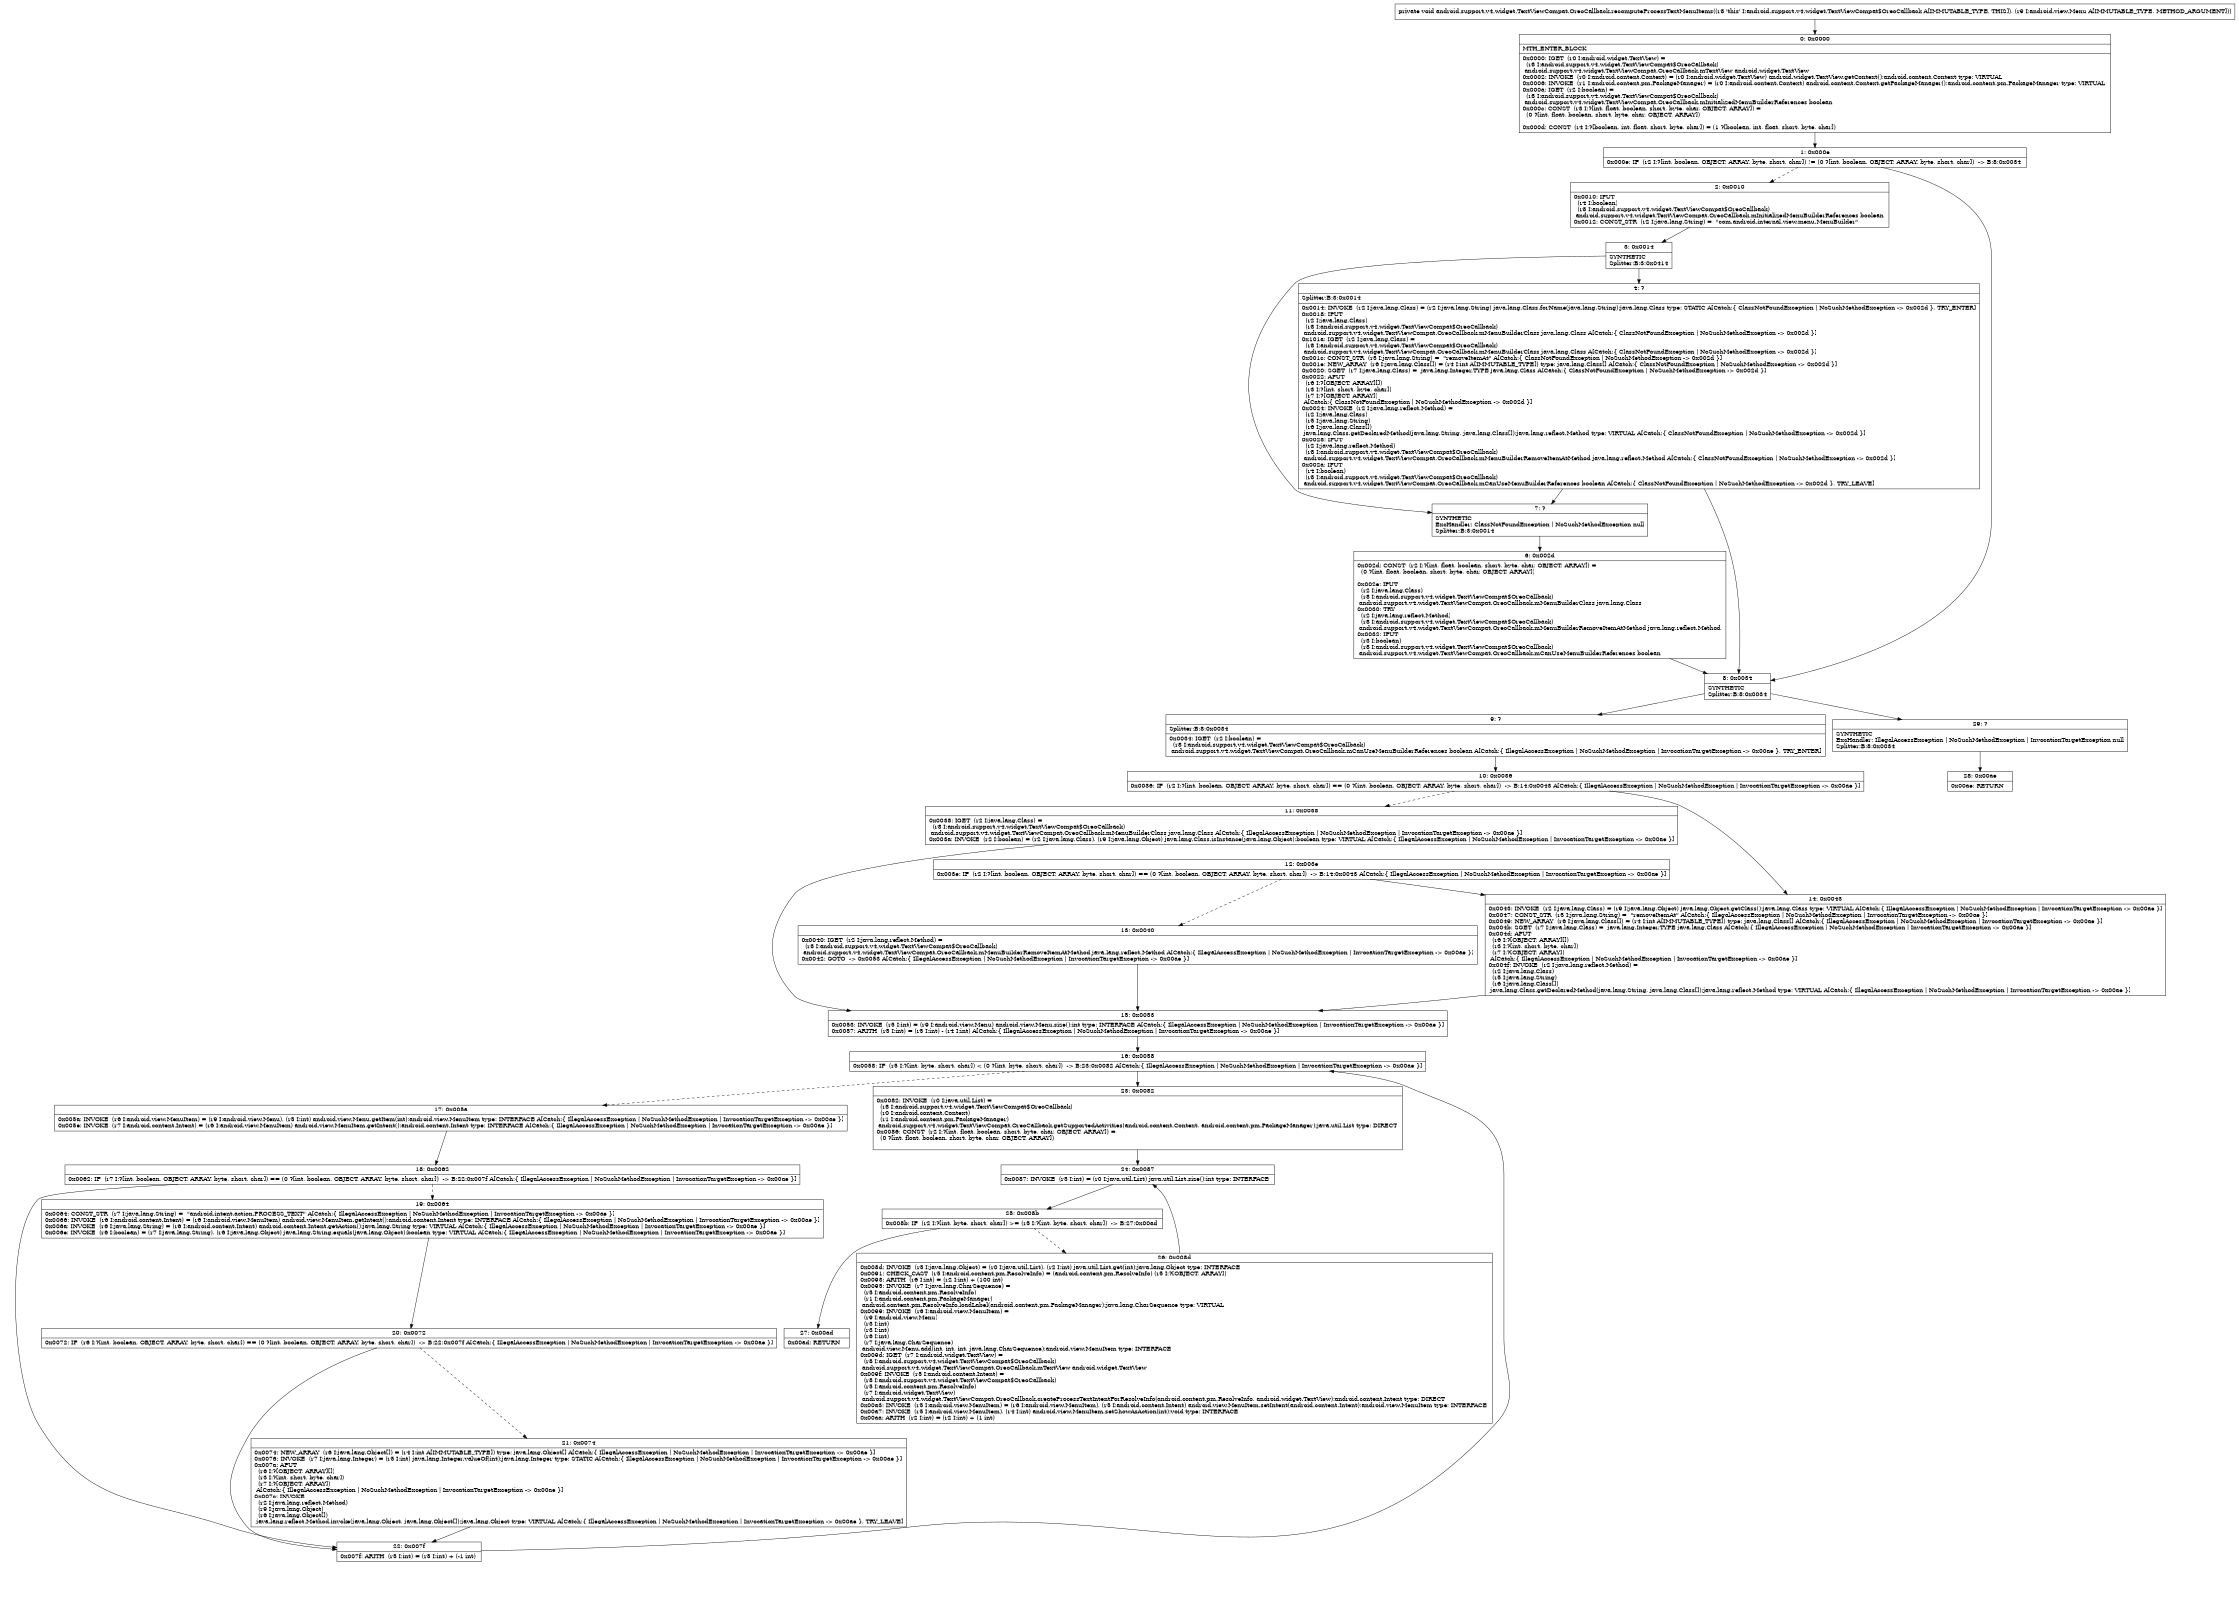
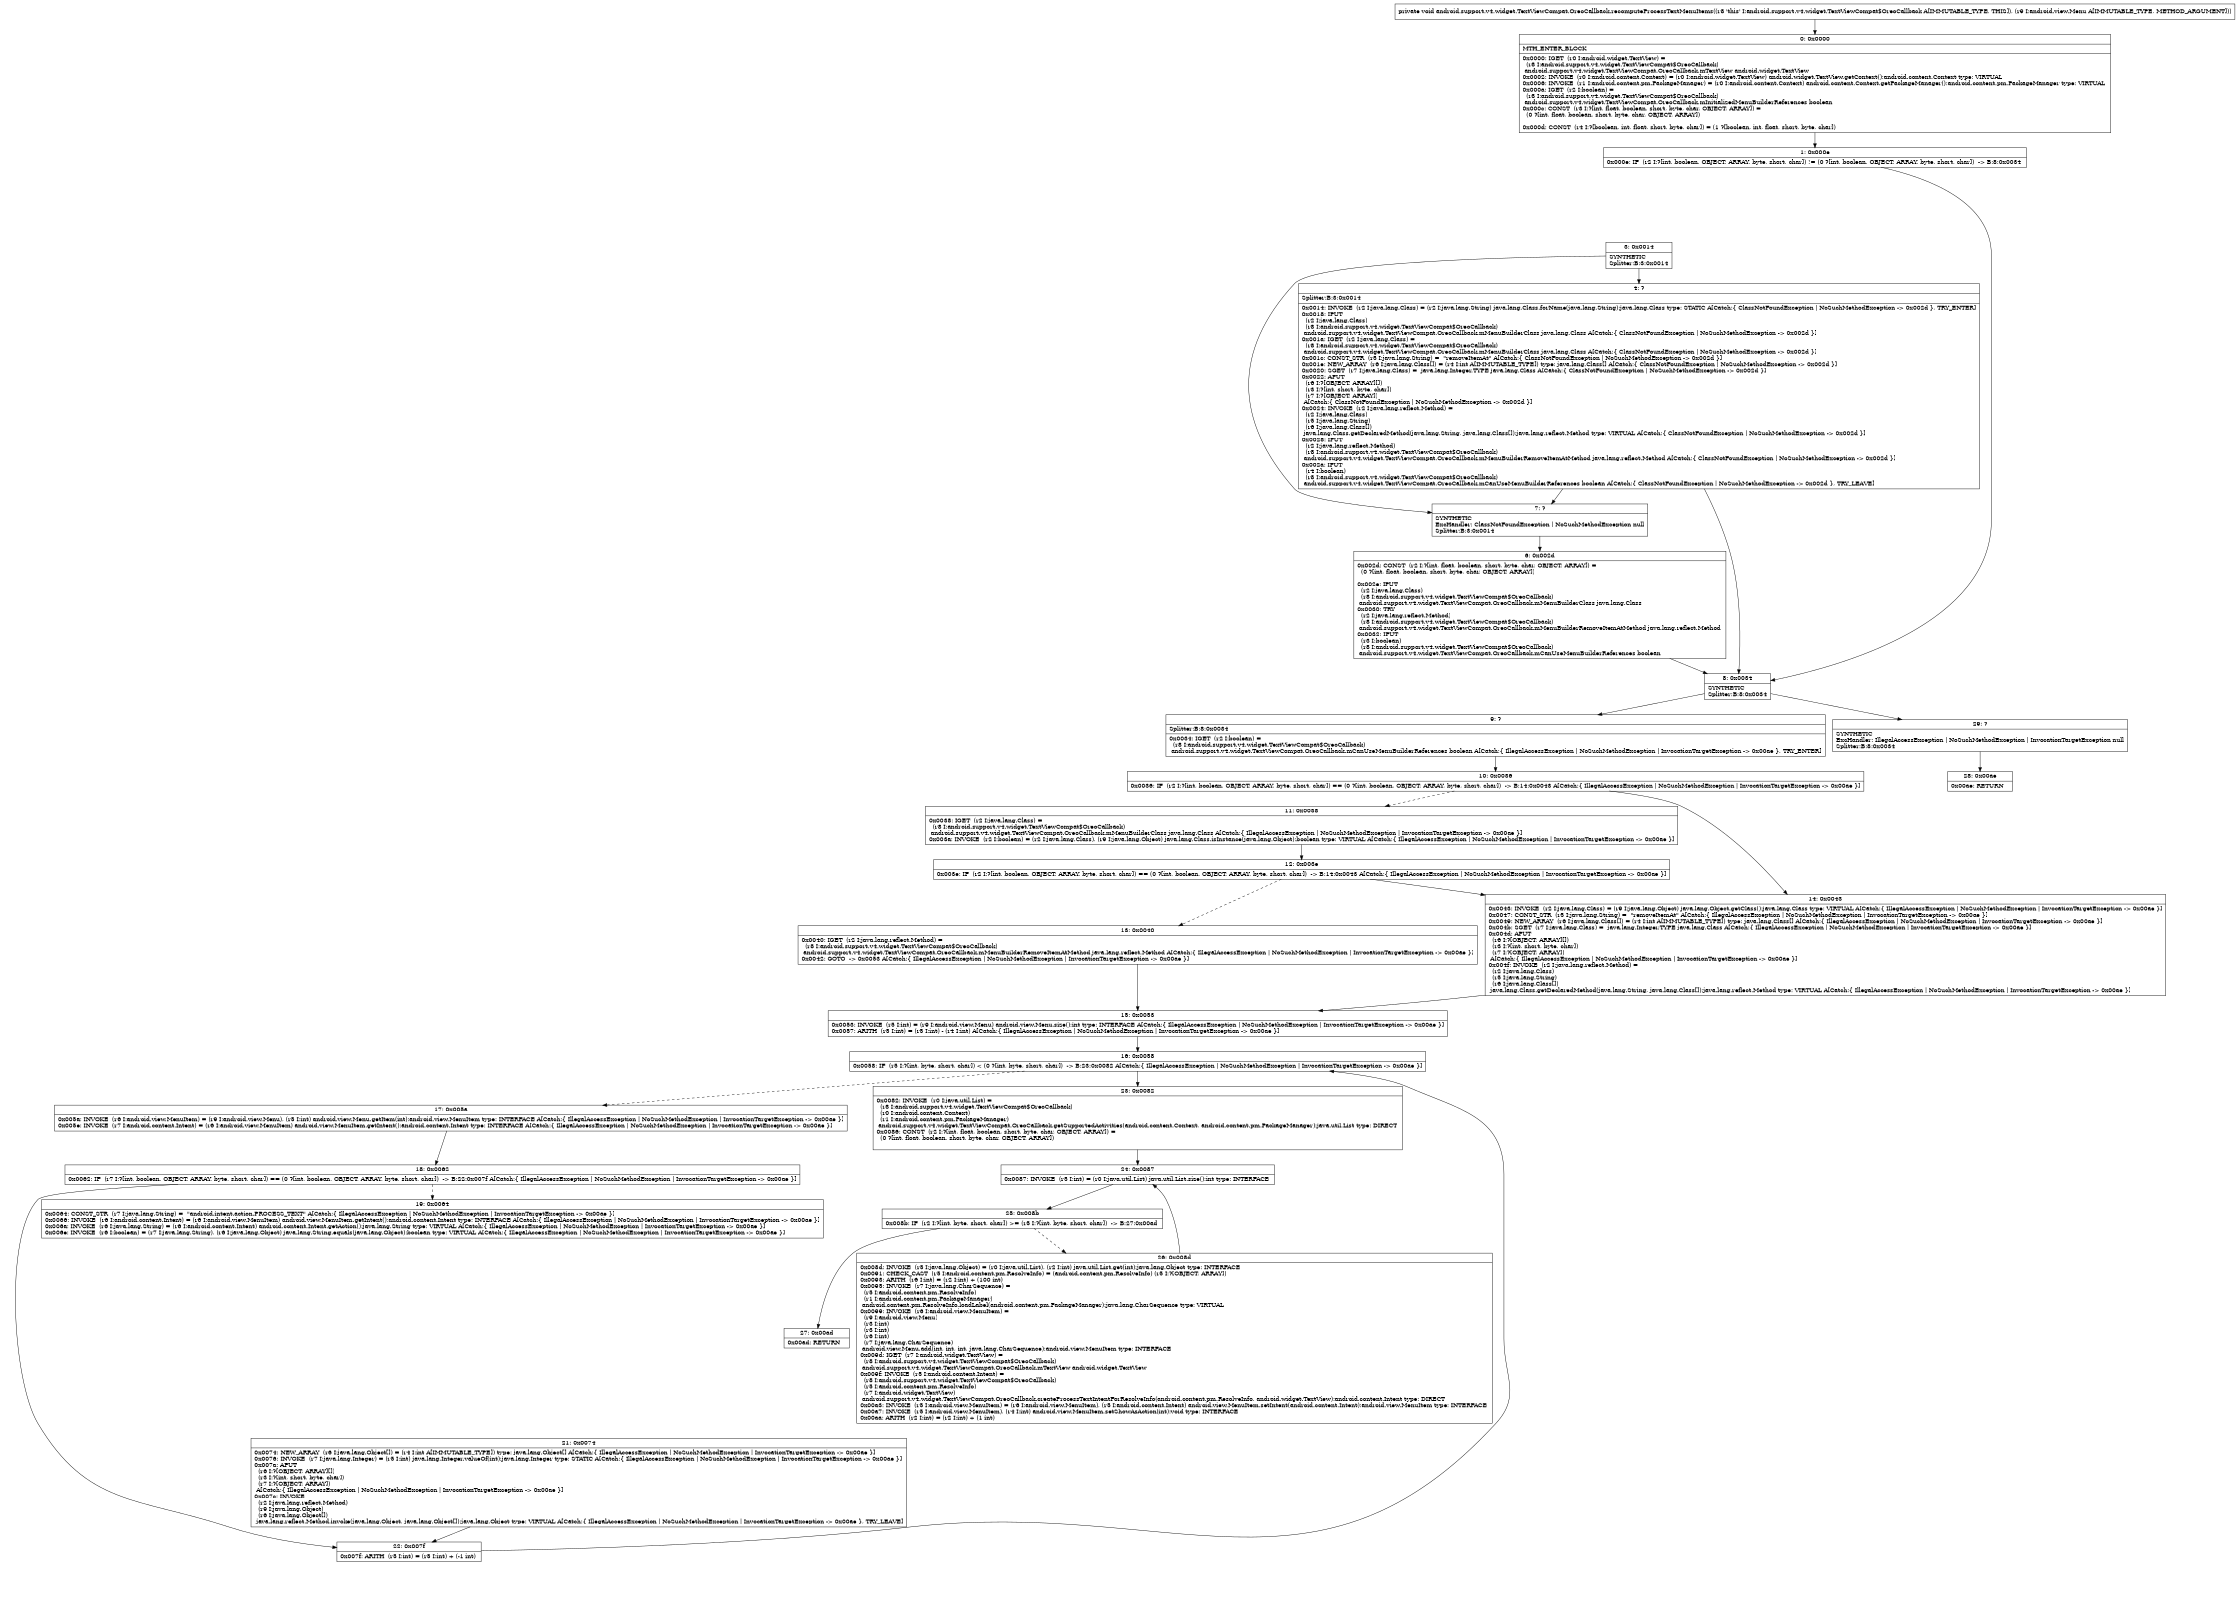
node "2: 0x0010": removed
node "3: 0x0014": text "Splitter:B:3:0x0414" -> "Splitter:B:3:0x0014"
node "4: ?": text "0x101a: IGET  (r2 I:java.lang.Class) =" -> "0x001a: IGET  (r2 I:java.lang.Class) ="
edge "11: 0x0038" -> "15: 0x0053": now "11: 0x0038" -> "12: 0x003e"
node "20: 0x0072": removed
